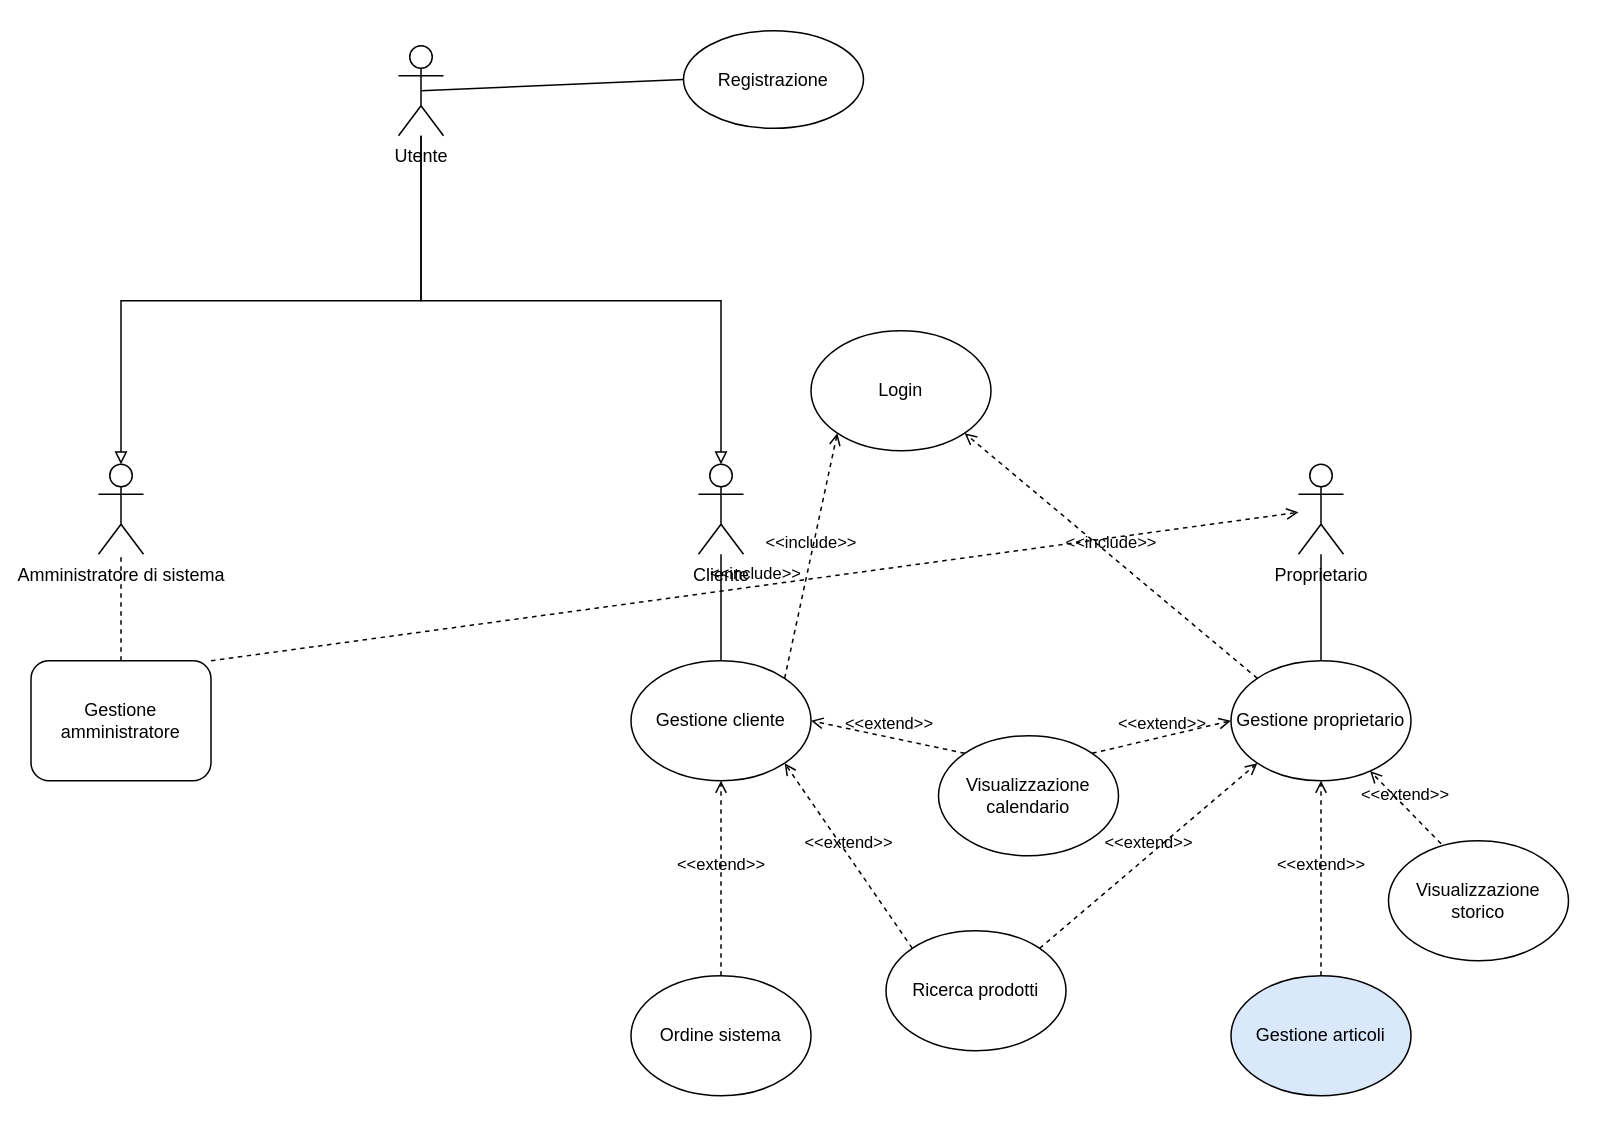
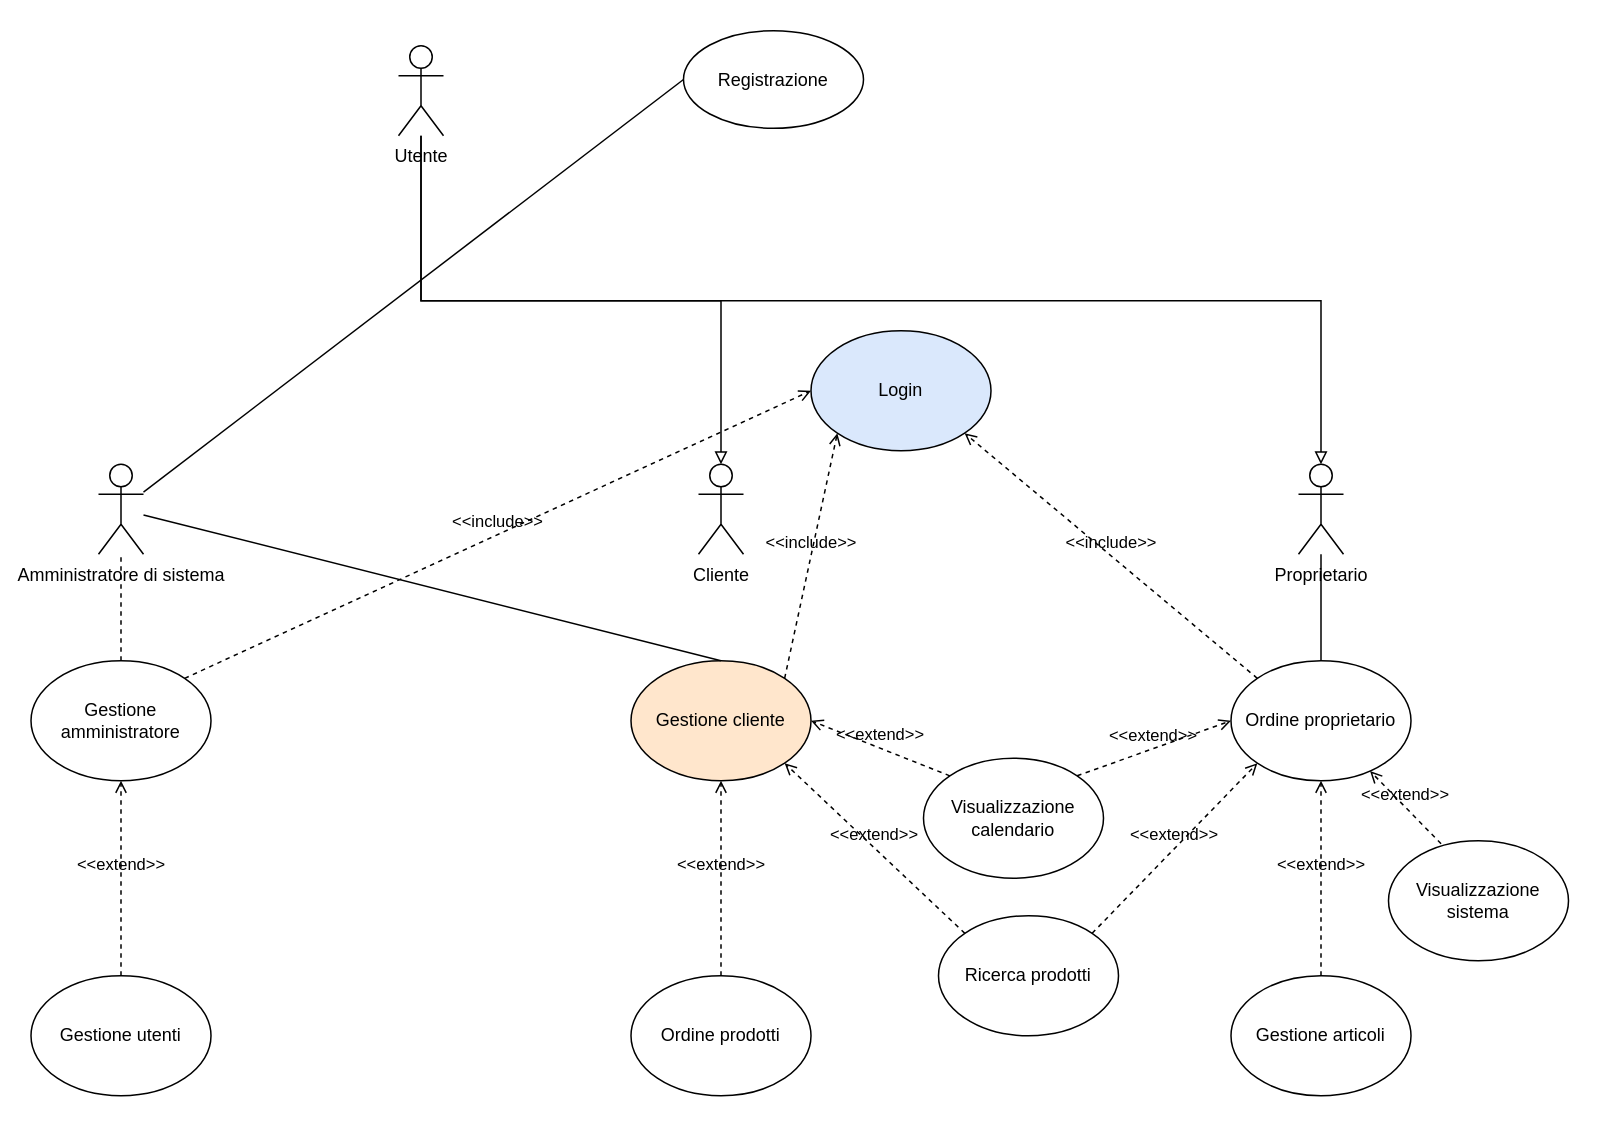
edge "Registrazione" -- "Utente": now "Registrazione" -- "Amministratore di sistema"
edge "Utente" -> "Amministratore di sistema": removed
edge "Utente" -> "Proprietario": added
node "Login": fillcolor #ffffff -> #dae8fc
edge "Gestione amministratore" -> "Proprietario": now "Gestione amministratore" -> "Login"
edge "Cliente" -- "Gestione cliente": now "Amministratore di sistema" -- "Gestione cliente"
node "Gestione amministratore": shape rounded rectangle -> ellipse
node "Gestione cliente": fillcolor #ffffff -> #ffe6cc
node "Gestione proprietario": label "Gestione proprietario" -> "Ordine proprietario"
node "Visualizzazione calendario": moved (1028, 796) -> (1013, 818)
edge "Gestione utenti" -> "Gestione amministratore": added, label "<<extend>>"
node "Visualizzazione storico": label "Visualizzazione storico" -> "Visualizzazione sistema"
node "Ricerca prodotti": moved (976, 991) -> (1028, 976)
node "Gestione utenti": added
node "Ordine sistema": label "Ordine sistema" -> "Ordine prodotti"
node "Gestione articoli": fillcolor #dae8fc -> #ffffff
